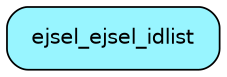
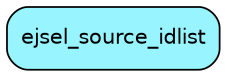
node "ejsel_ejsel_idlist": label "ejsel_ejsel_idlist" -> "ejsel_source_idlist"
